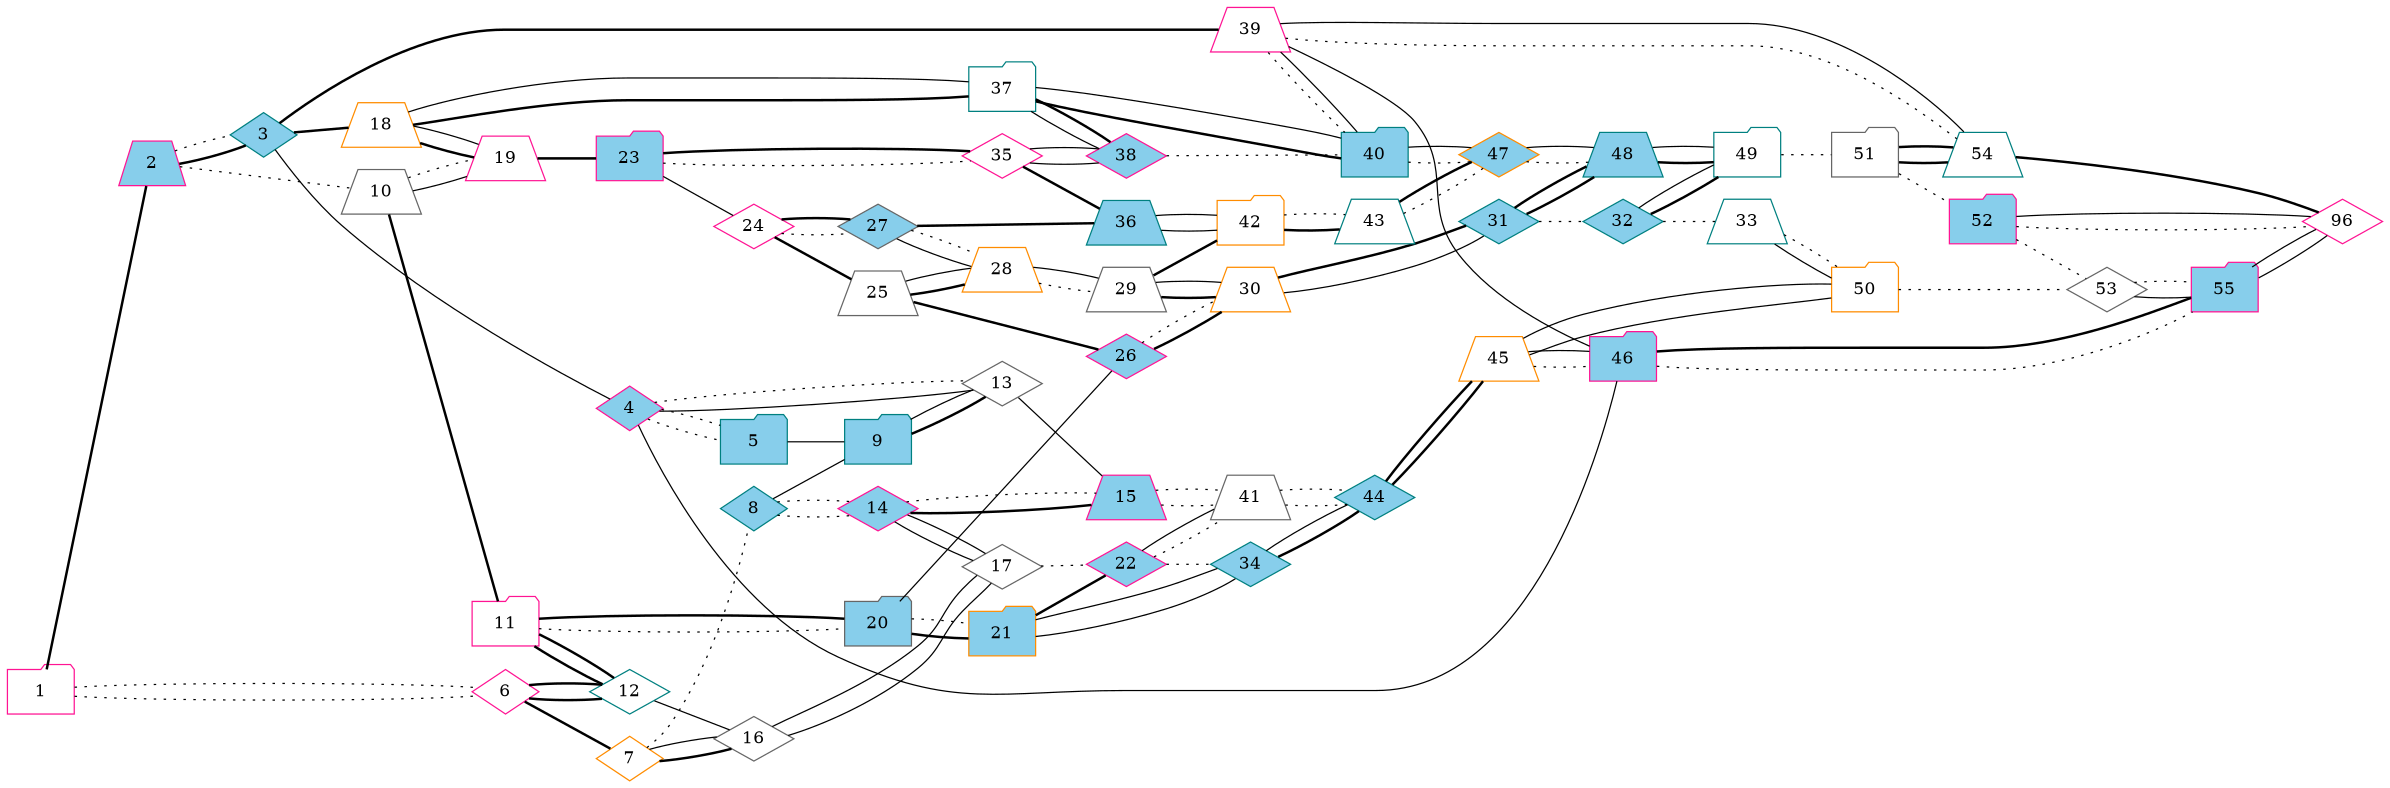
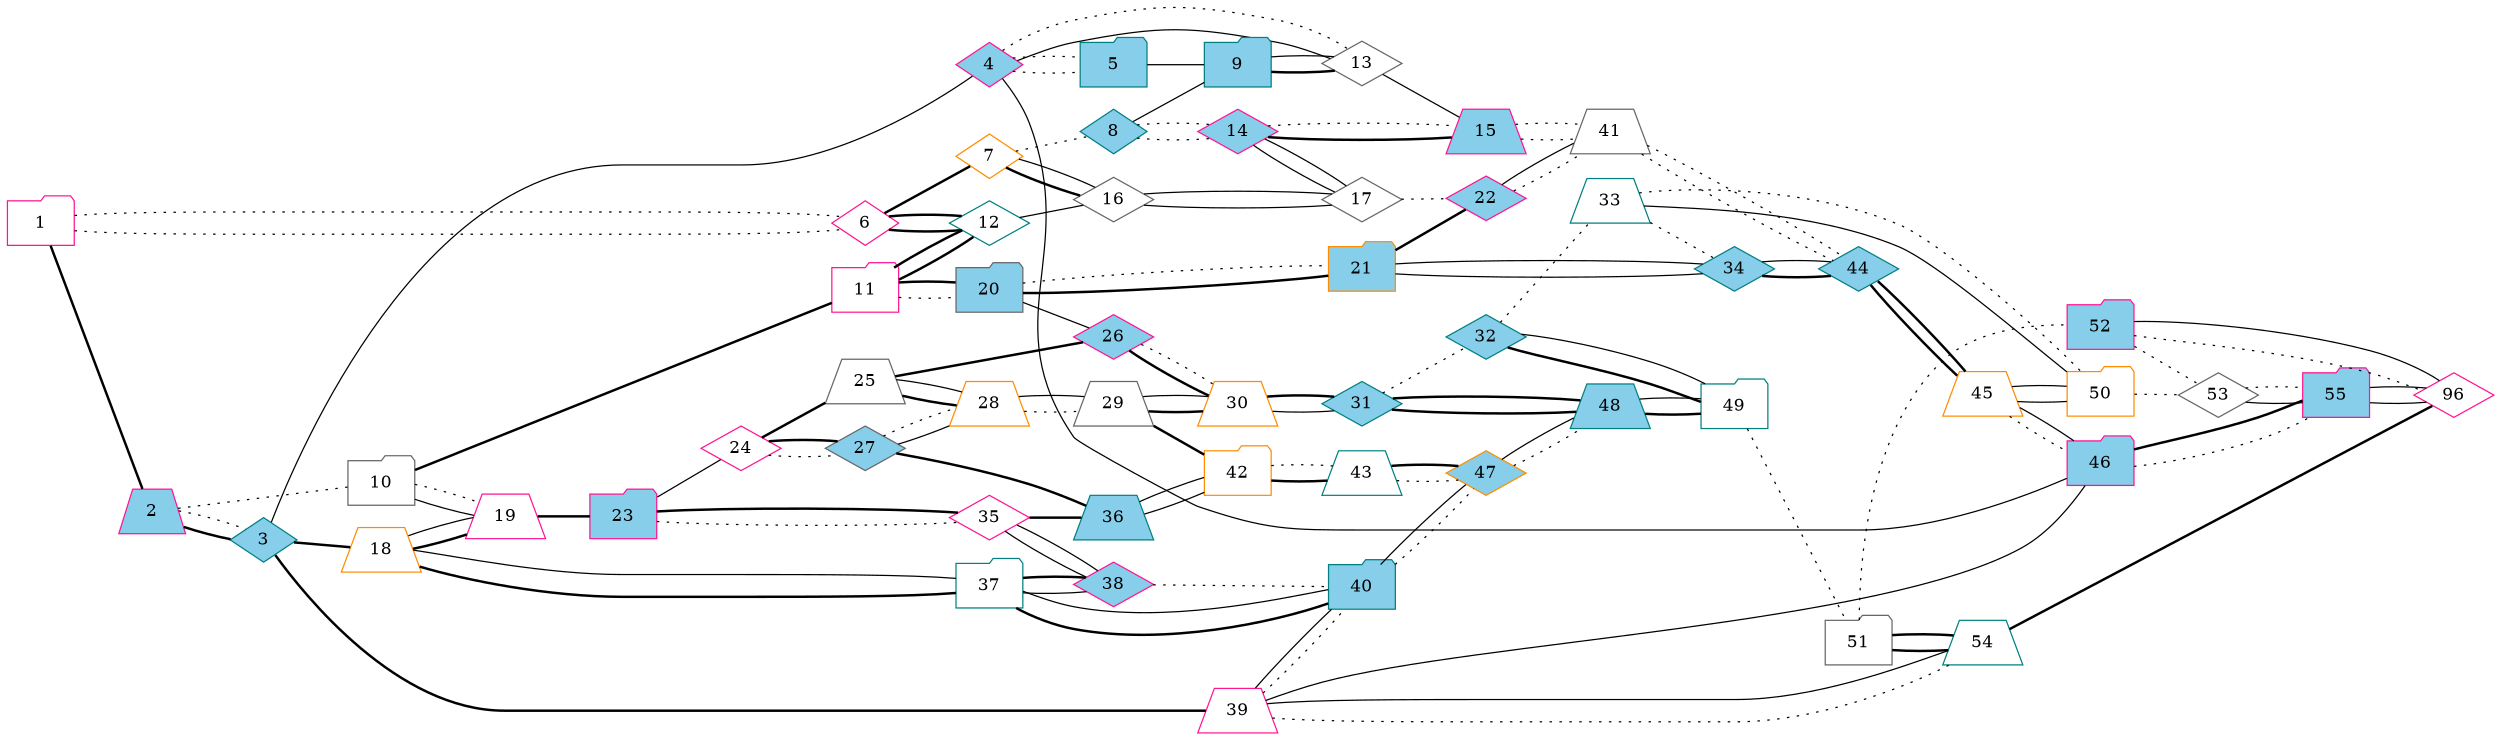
node "10": shape trapezium -> folder
edge "22" -- "34": now "33" -- "34"
